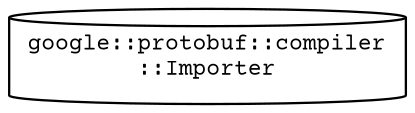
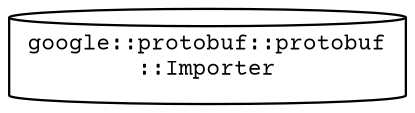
node "google::protobuf::compiler ::Importer": label "google::protobuf::compiler ::Importer" -> "google::protobuf::protobuf ::Importer"
